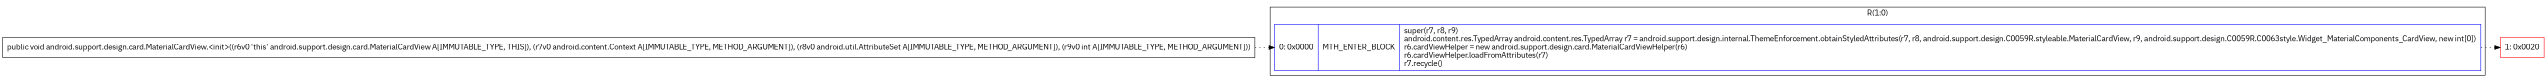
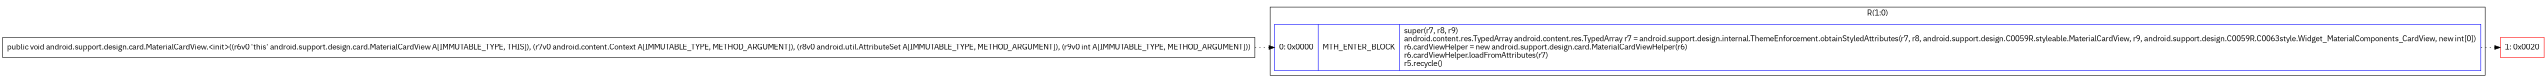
node "0: 0x0000": text "r7.recycle()" -> "r5.recycle()"
